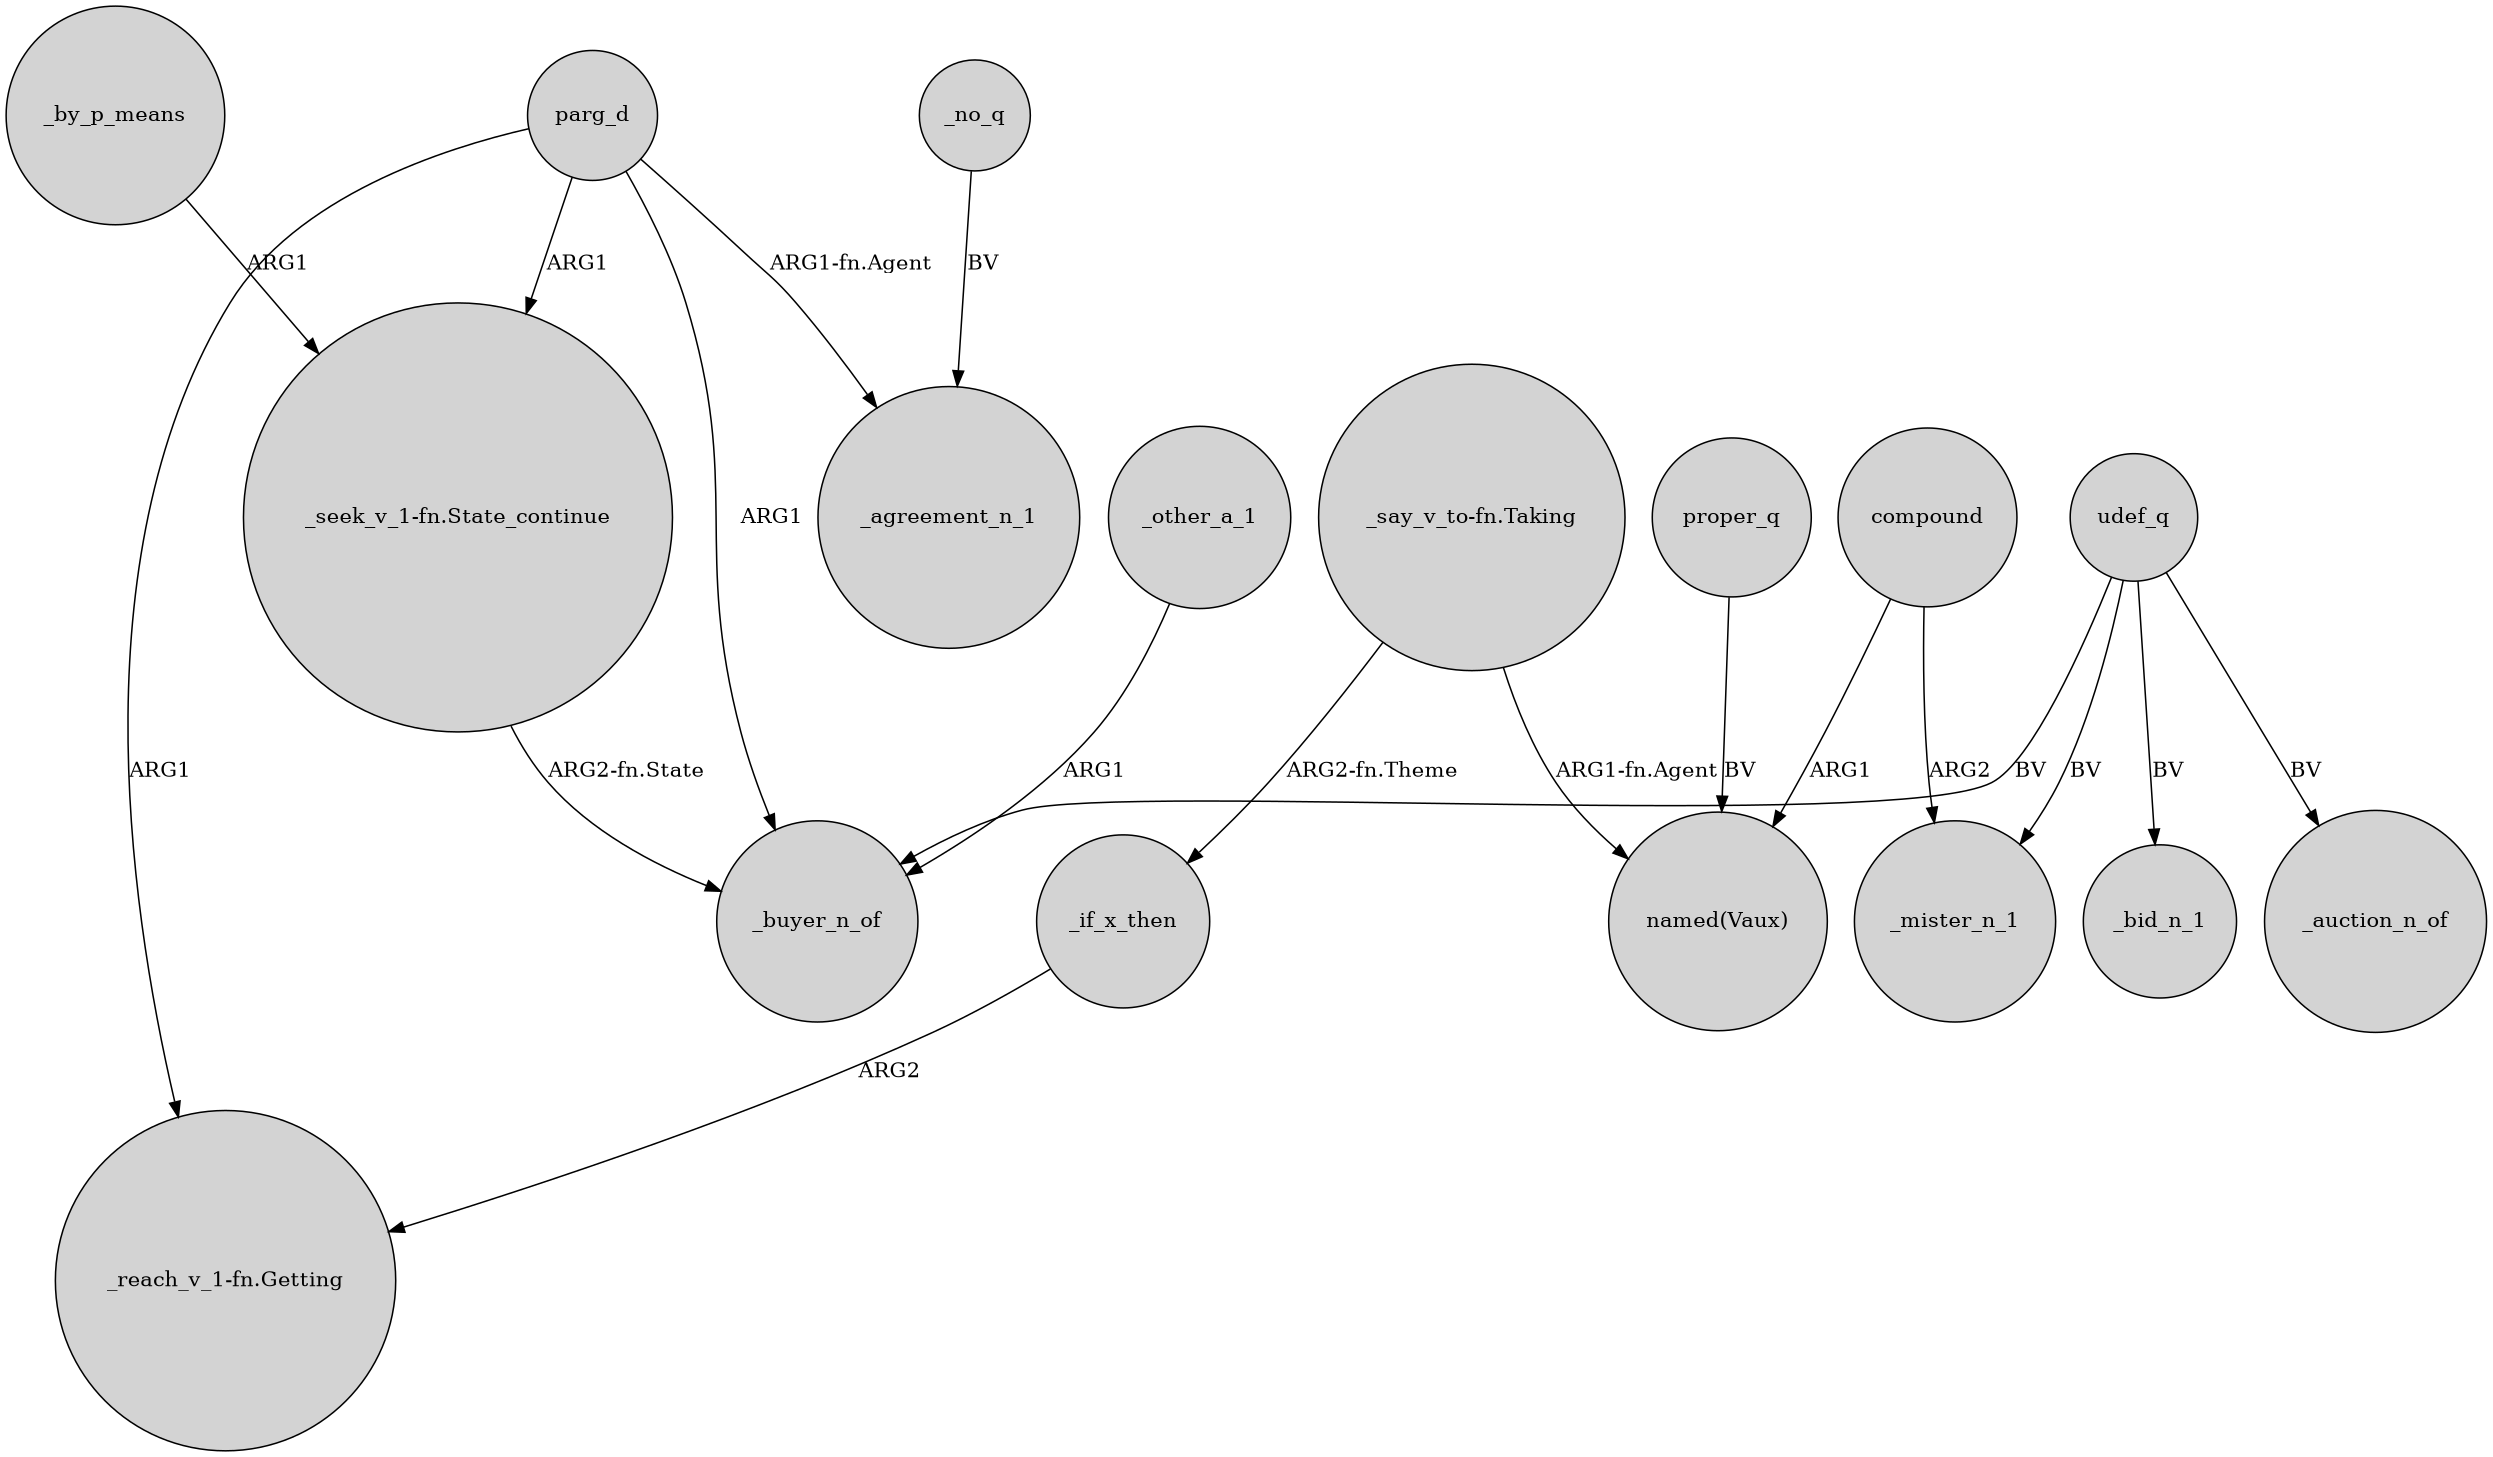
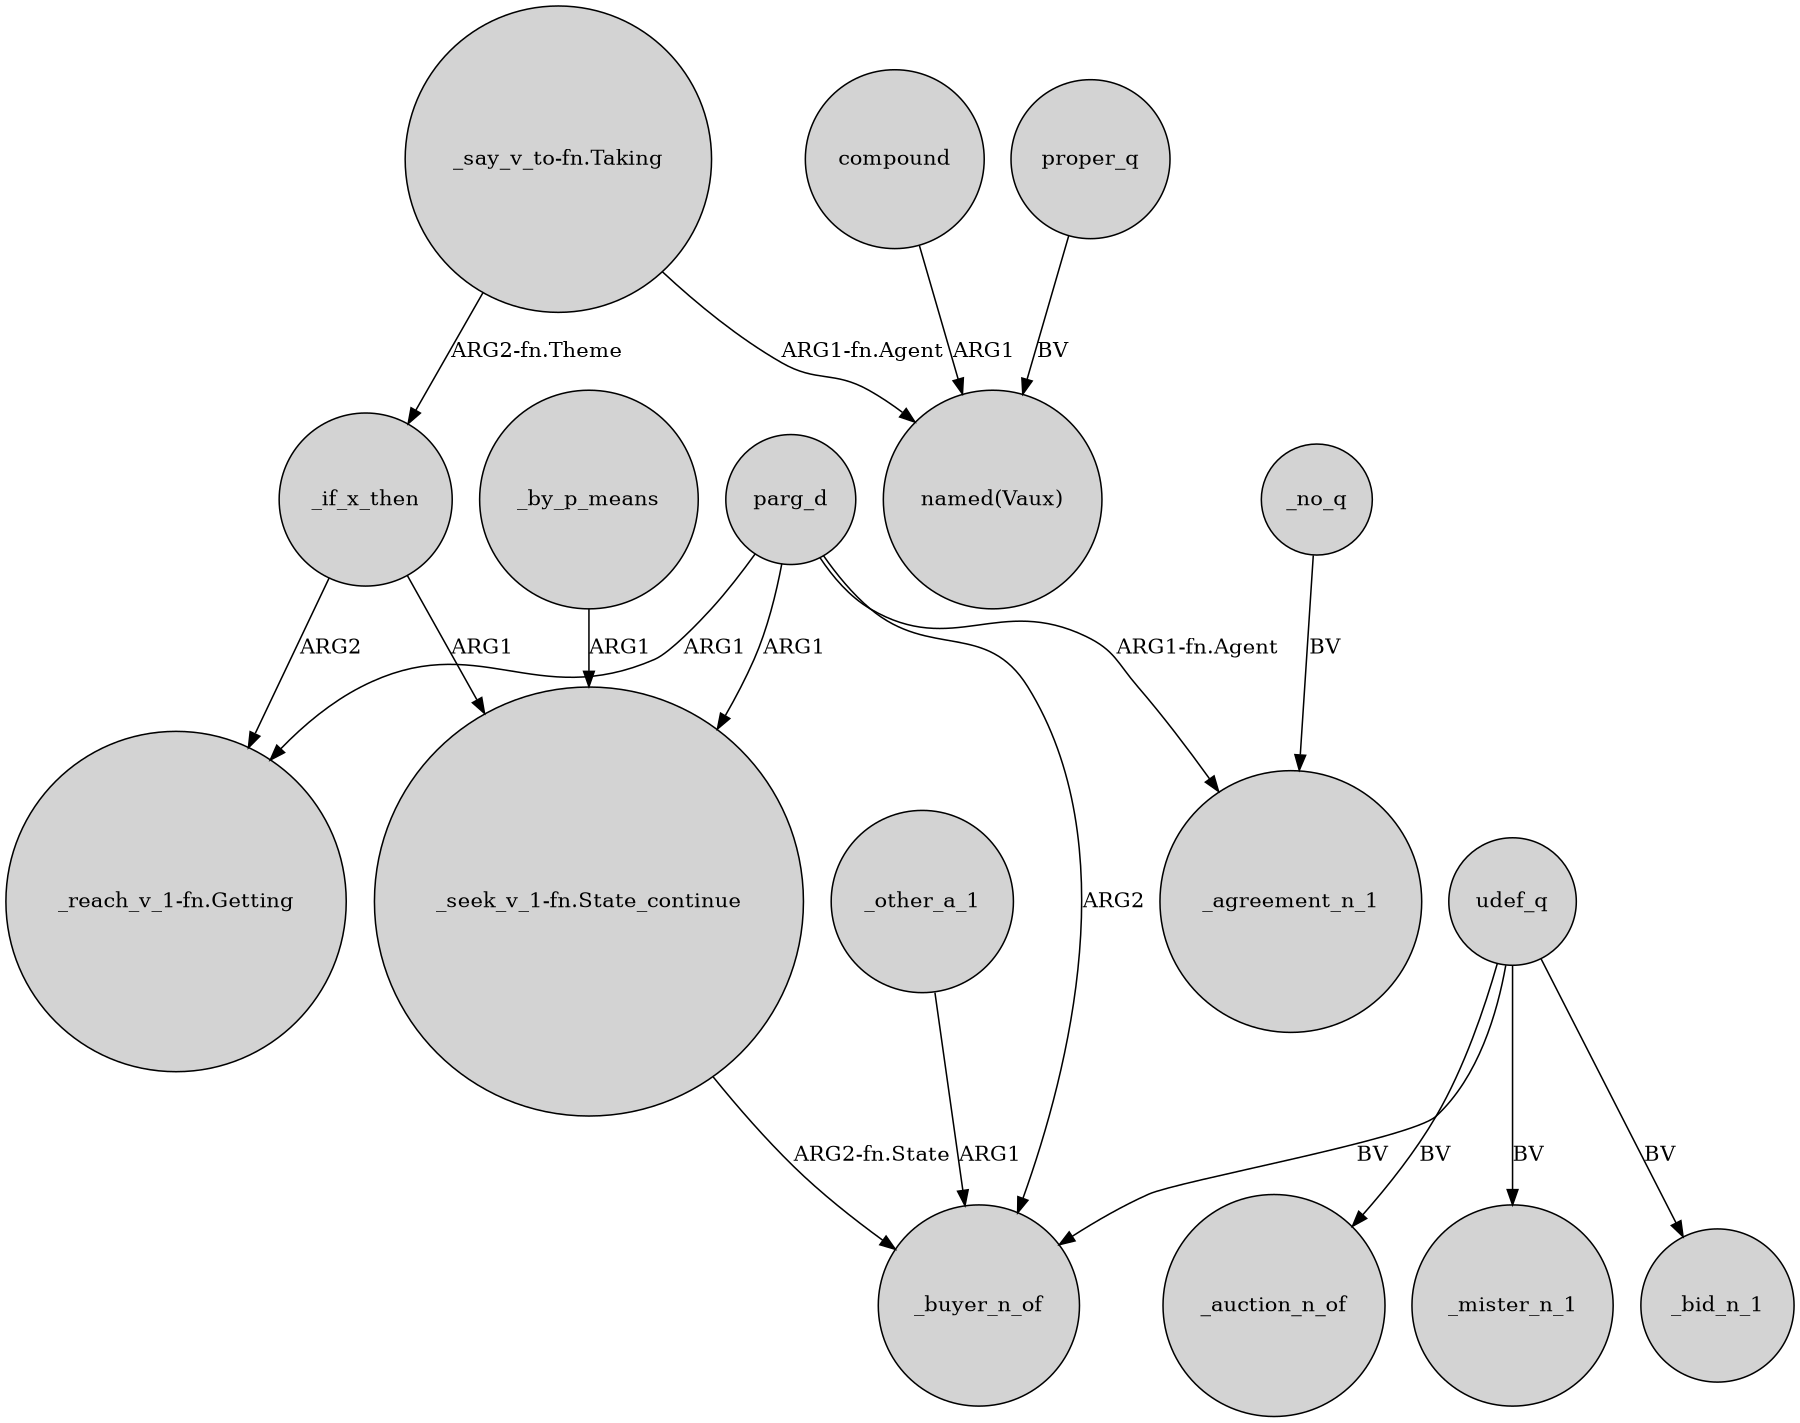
edge "parg_d" -> "_buyer_n_of": label "ARG1" -> "ARG2"
edge "_if_x_then" -> "_seek_v_1-fn.State_continue": added, label "ARG1"
edge "compound" -> "_mister_n_1": removed, label "ARG2"
